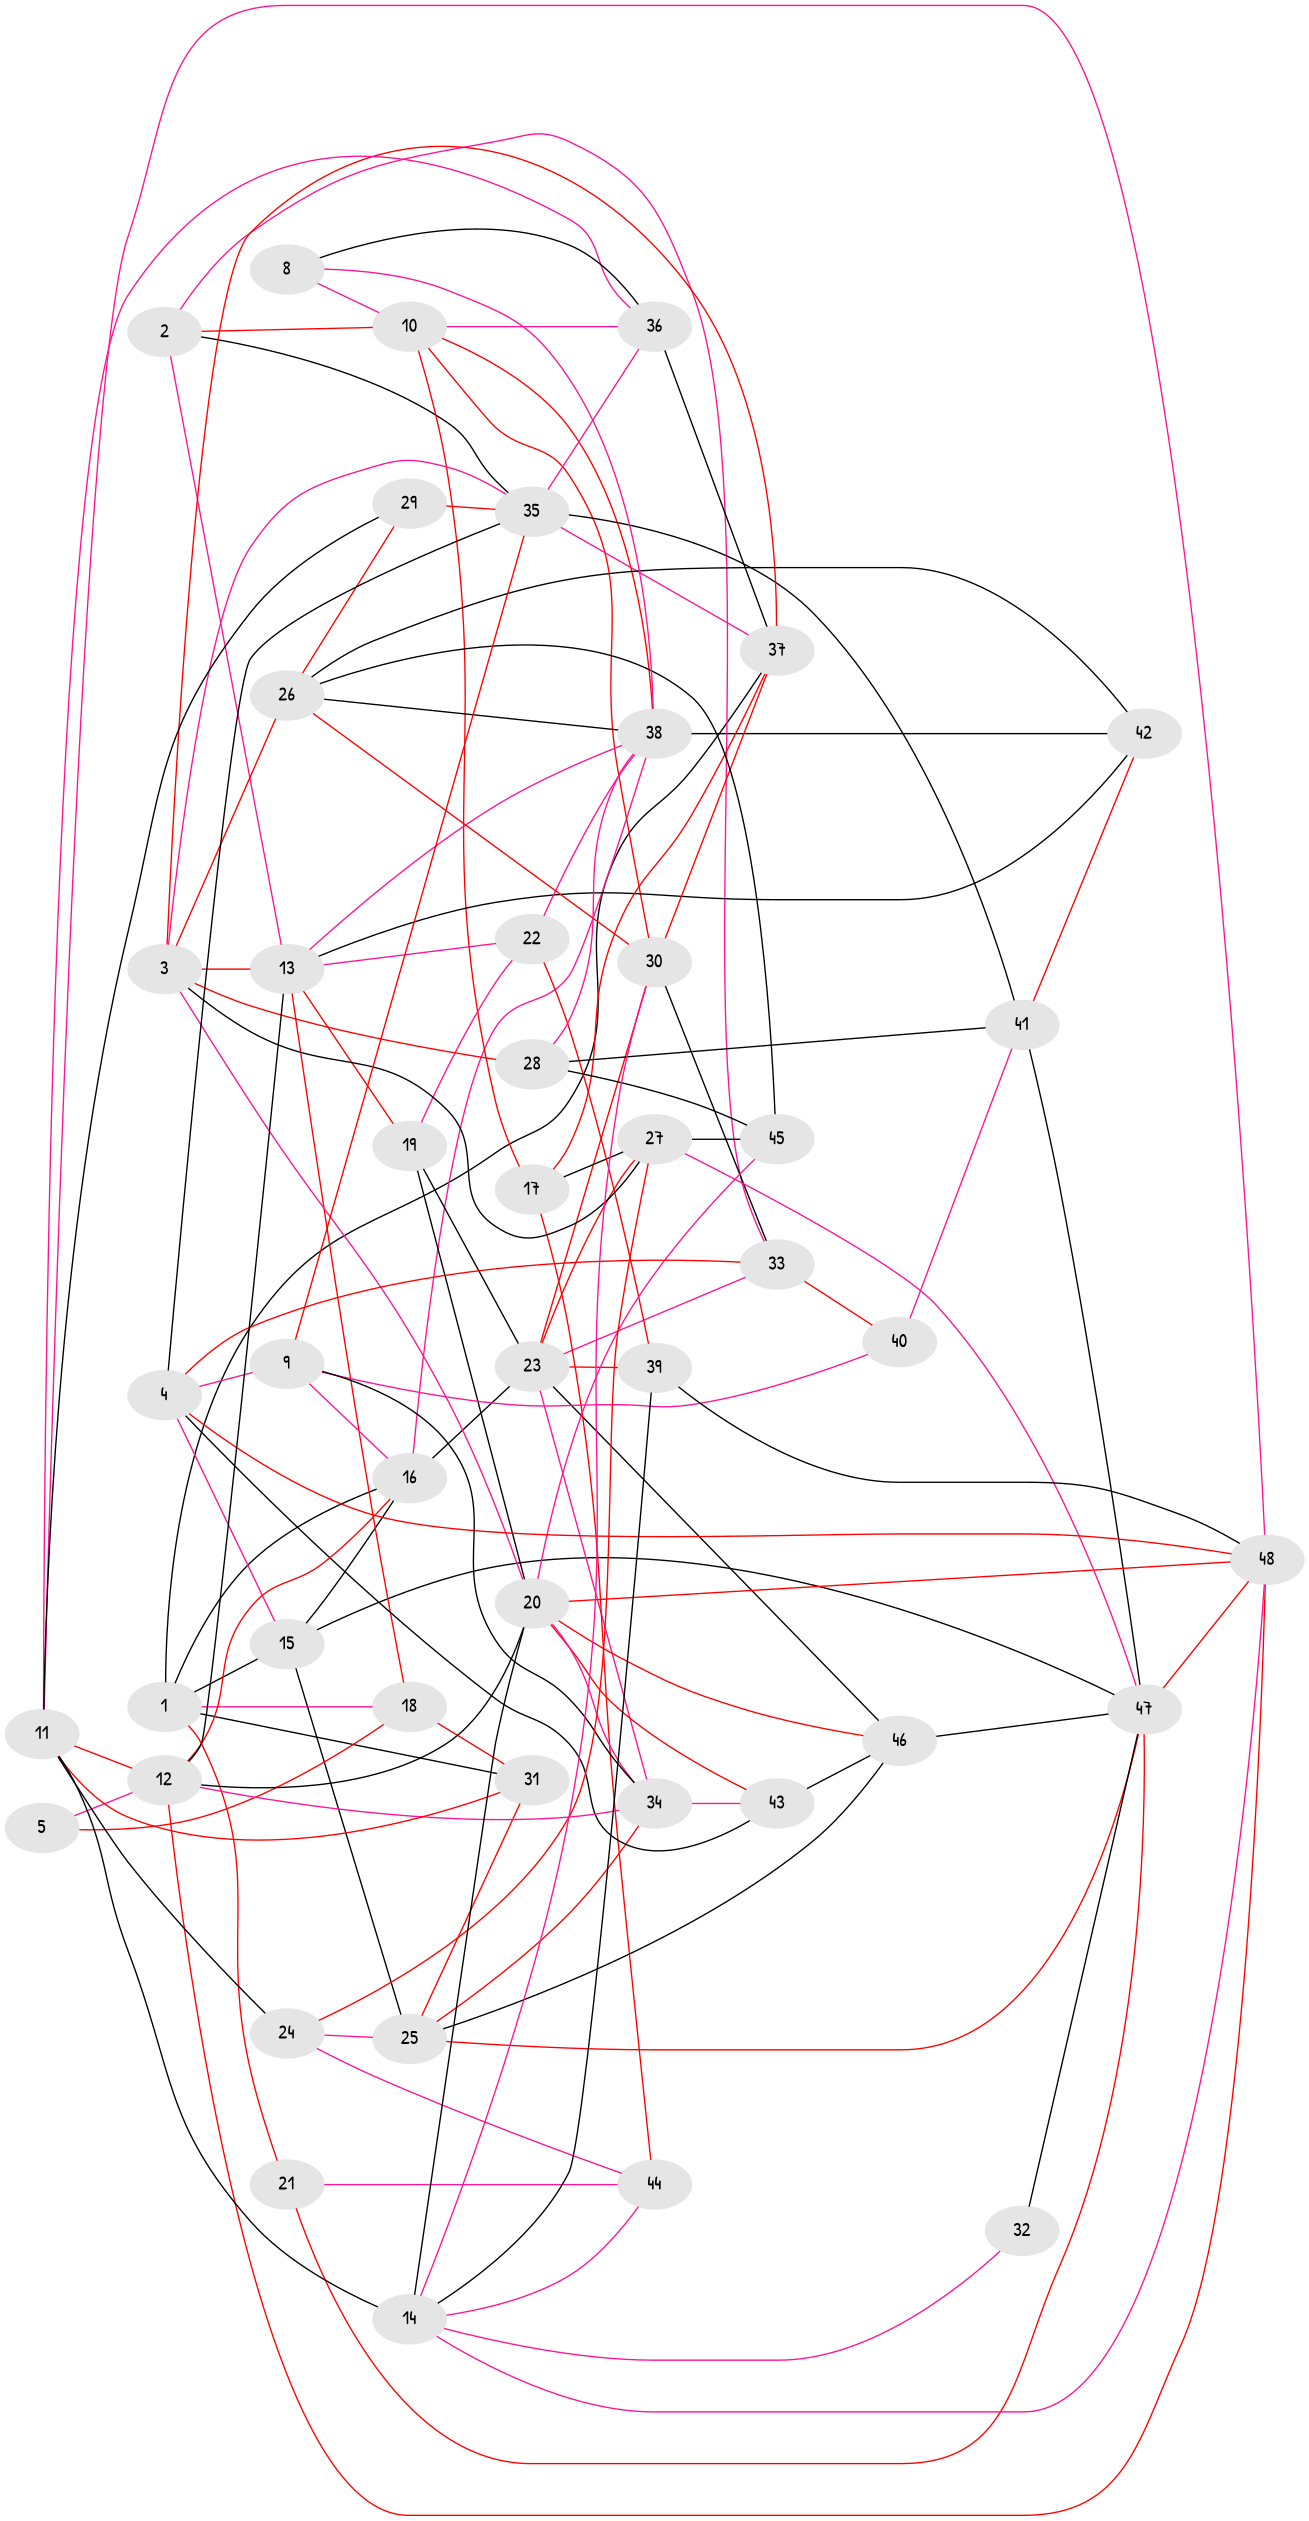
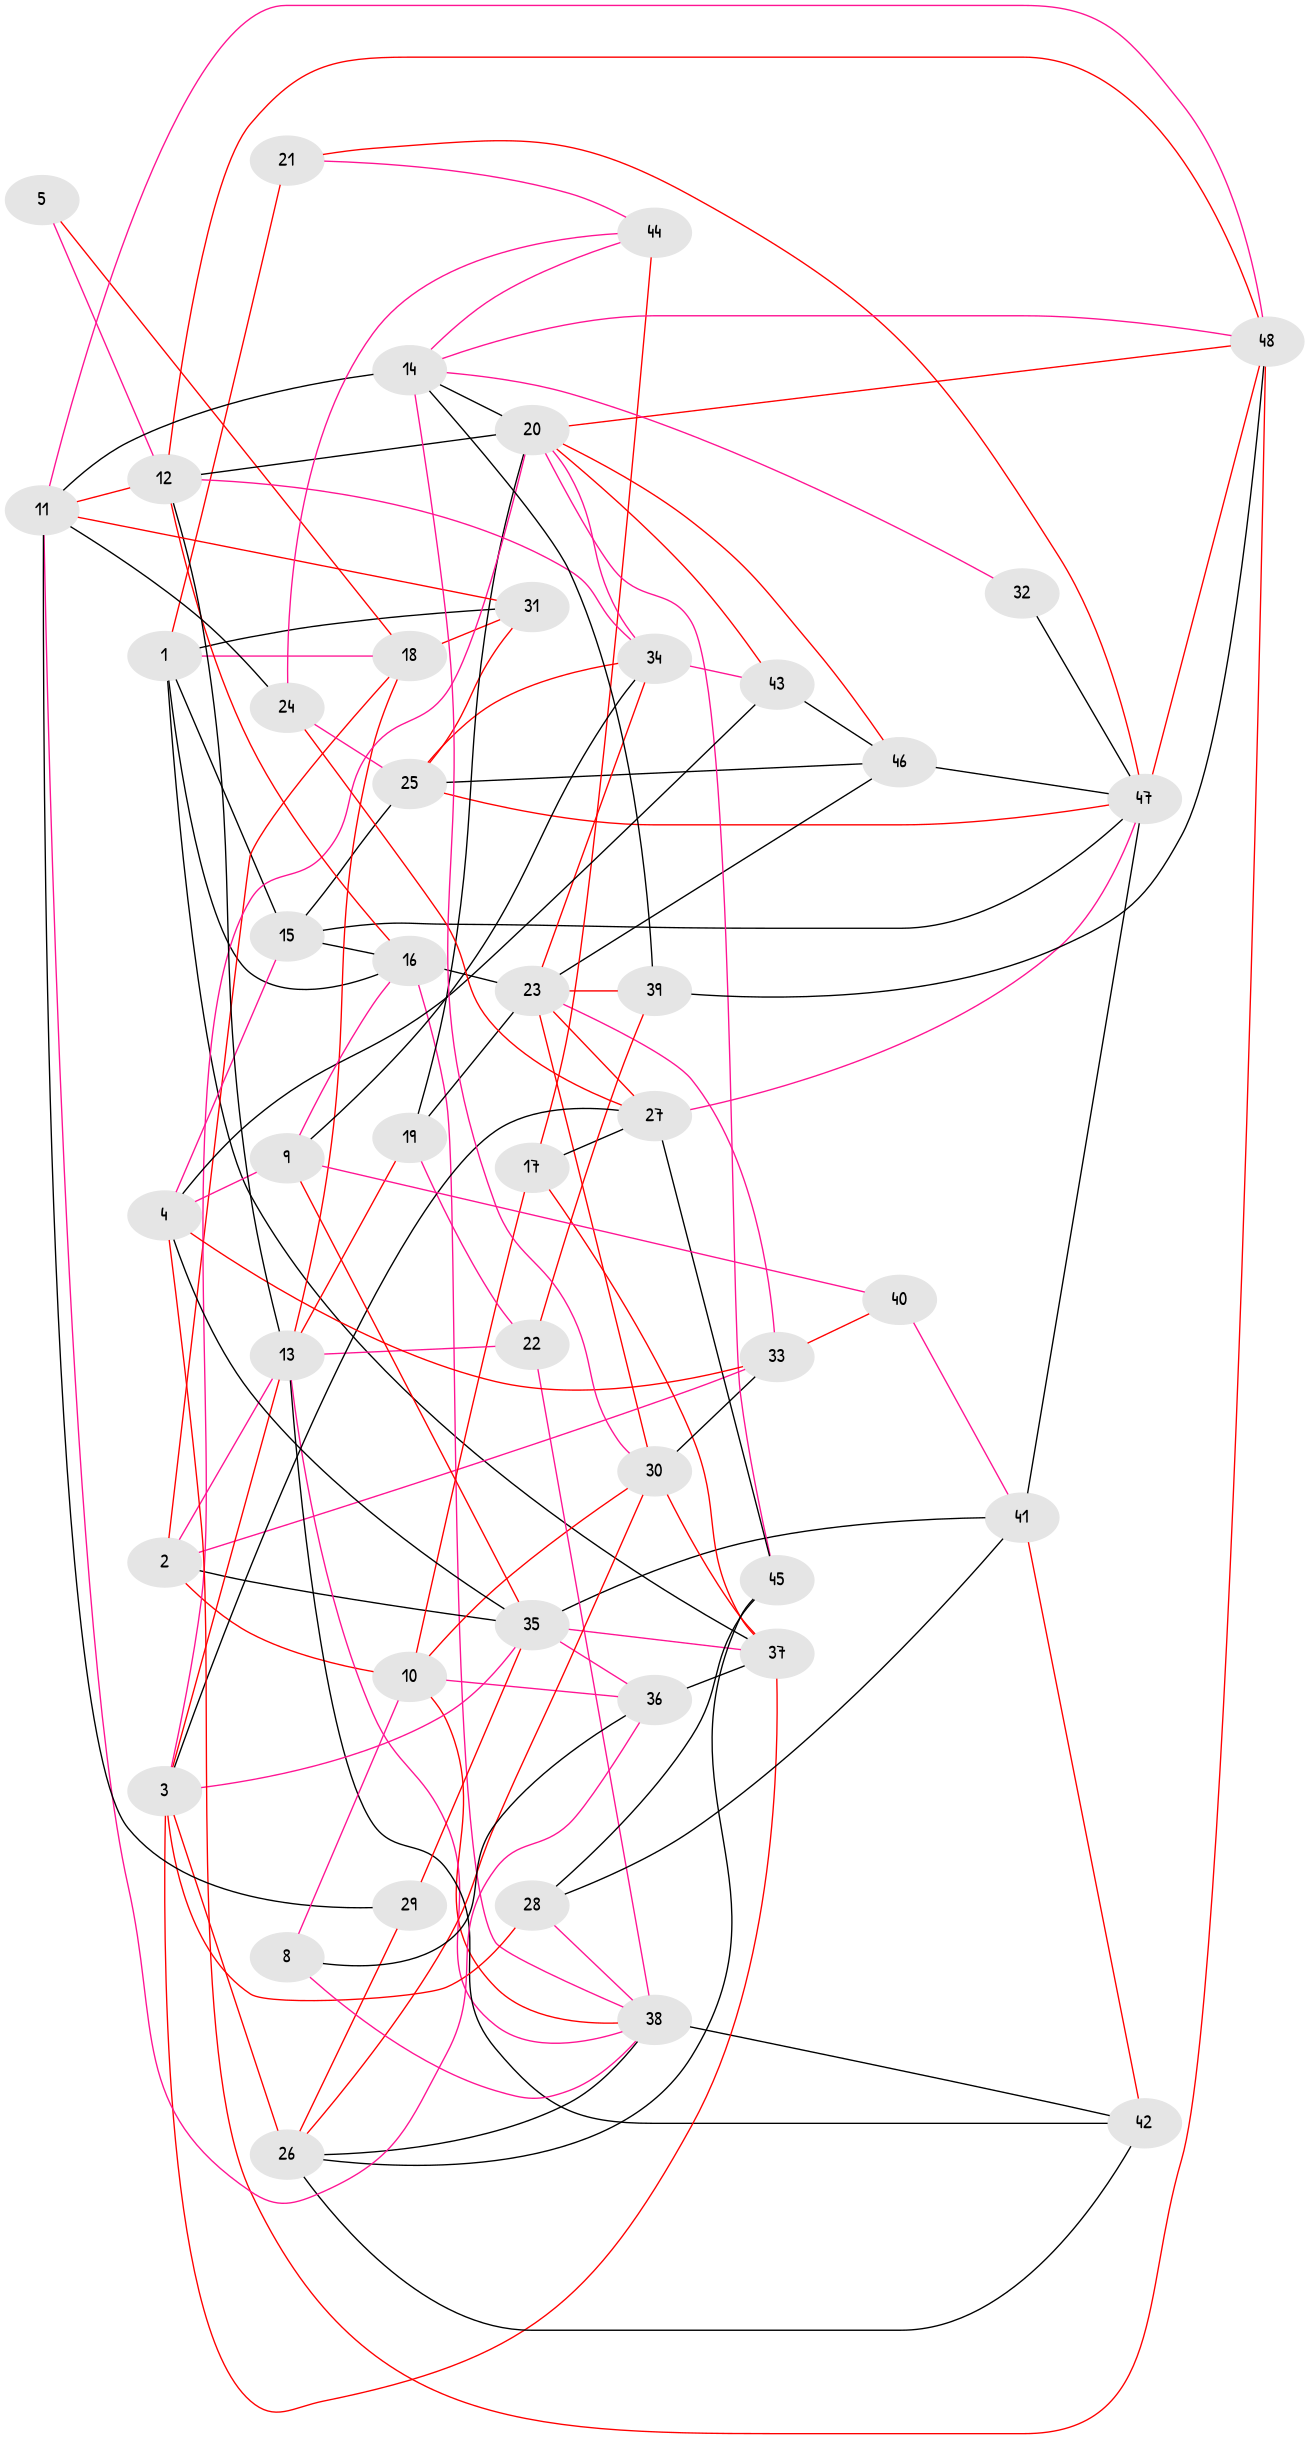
edge "18" -- "2": added
edge "23" -- "34": color deeppink -> red
